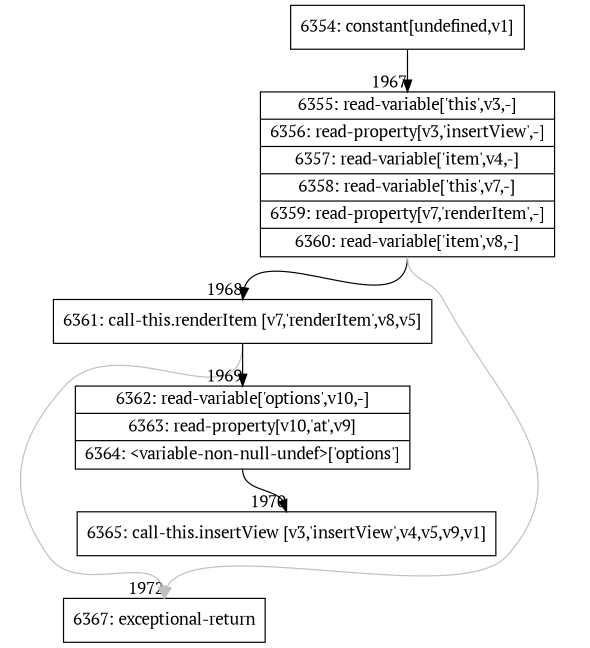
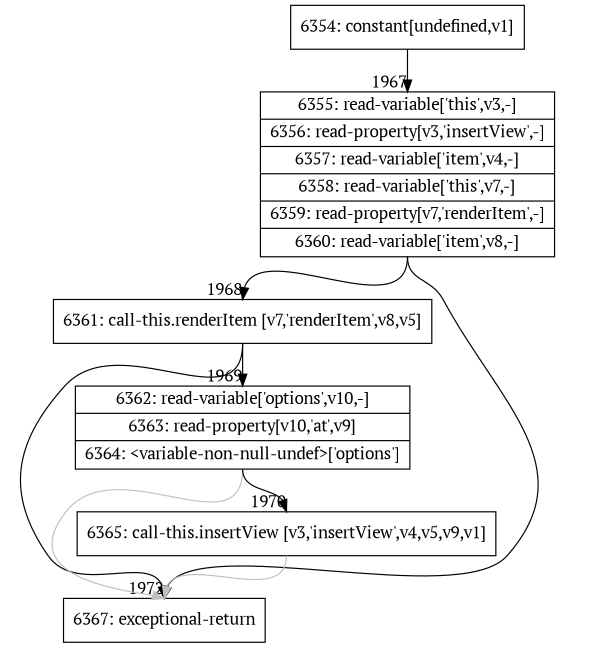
edge "6361: call-this.renderItem [v7,'renderItem',v8,v5]" -> "6367: exceptional-return": color gray -> black
edge "6362: read-variable['options',v10,-]" -> "6367: exceptional-return": added
edge "6355: read-variable['this',v3,-]" -> "6367: exceptional-return": color gray -> black
edge "6365: call-this.insertView [v3,'insertView',v4,v5,v9,v1]" -> "6367: exceptional-return": added
